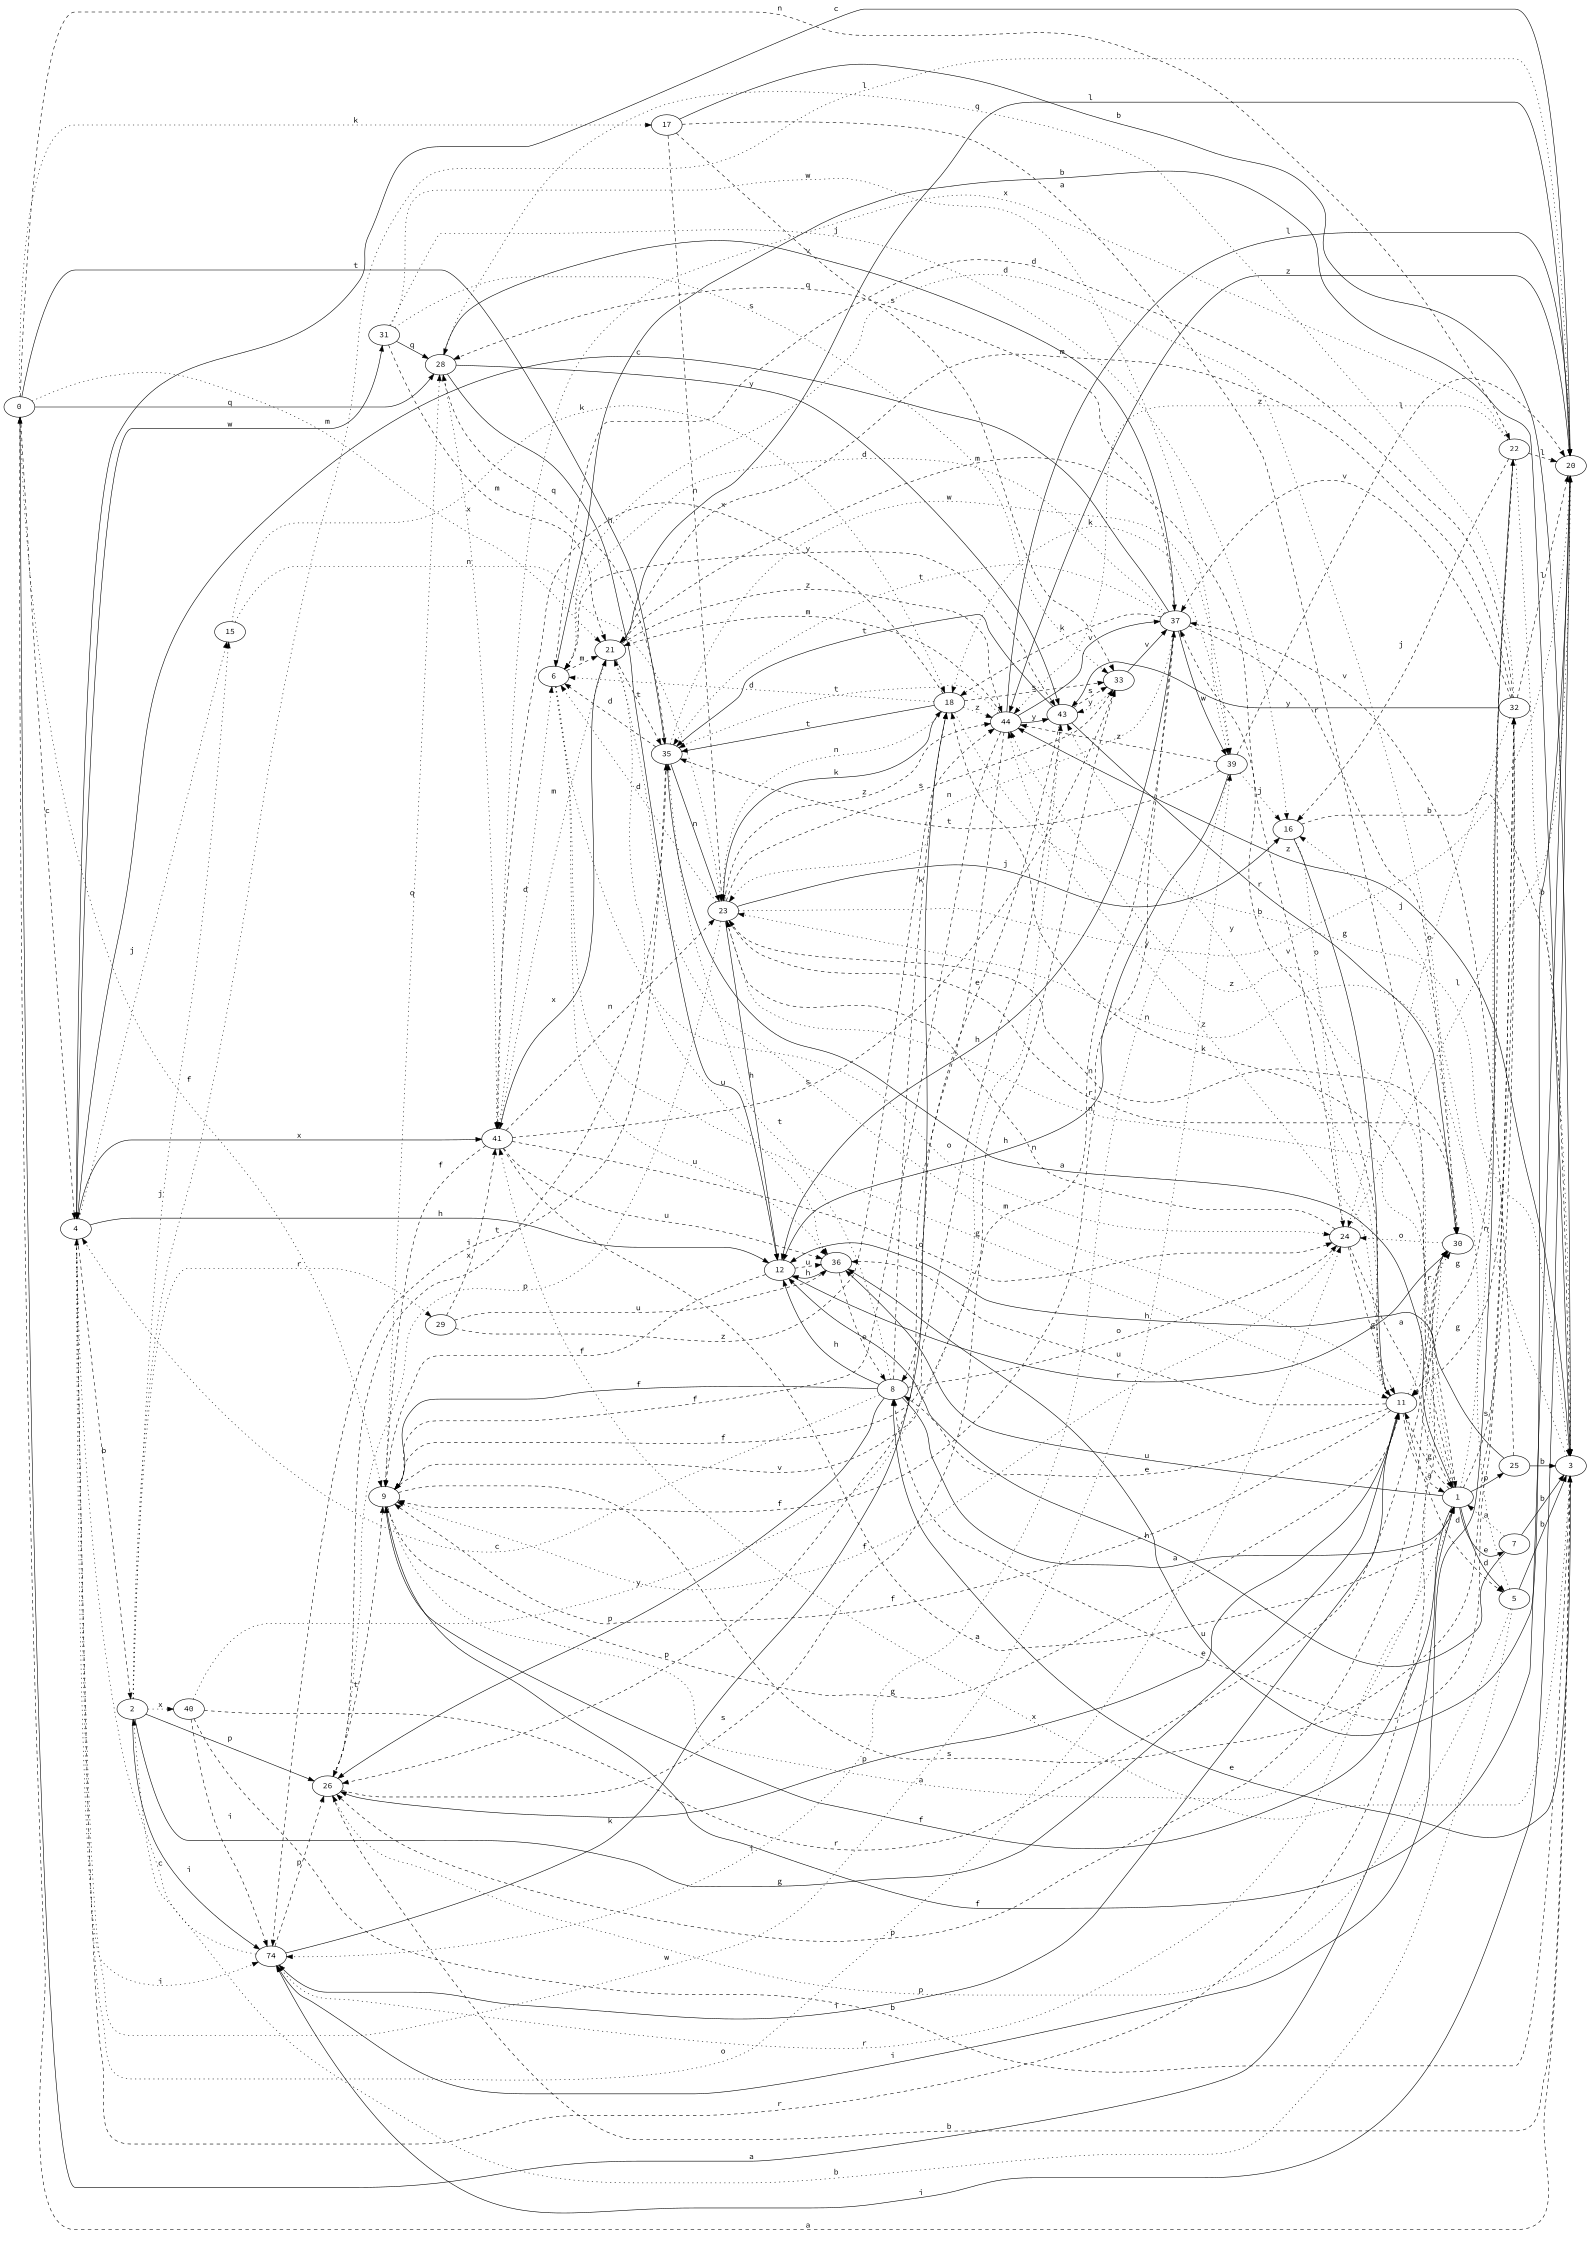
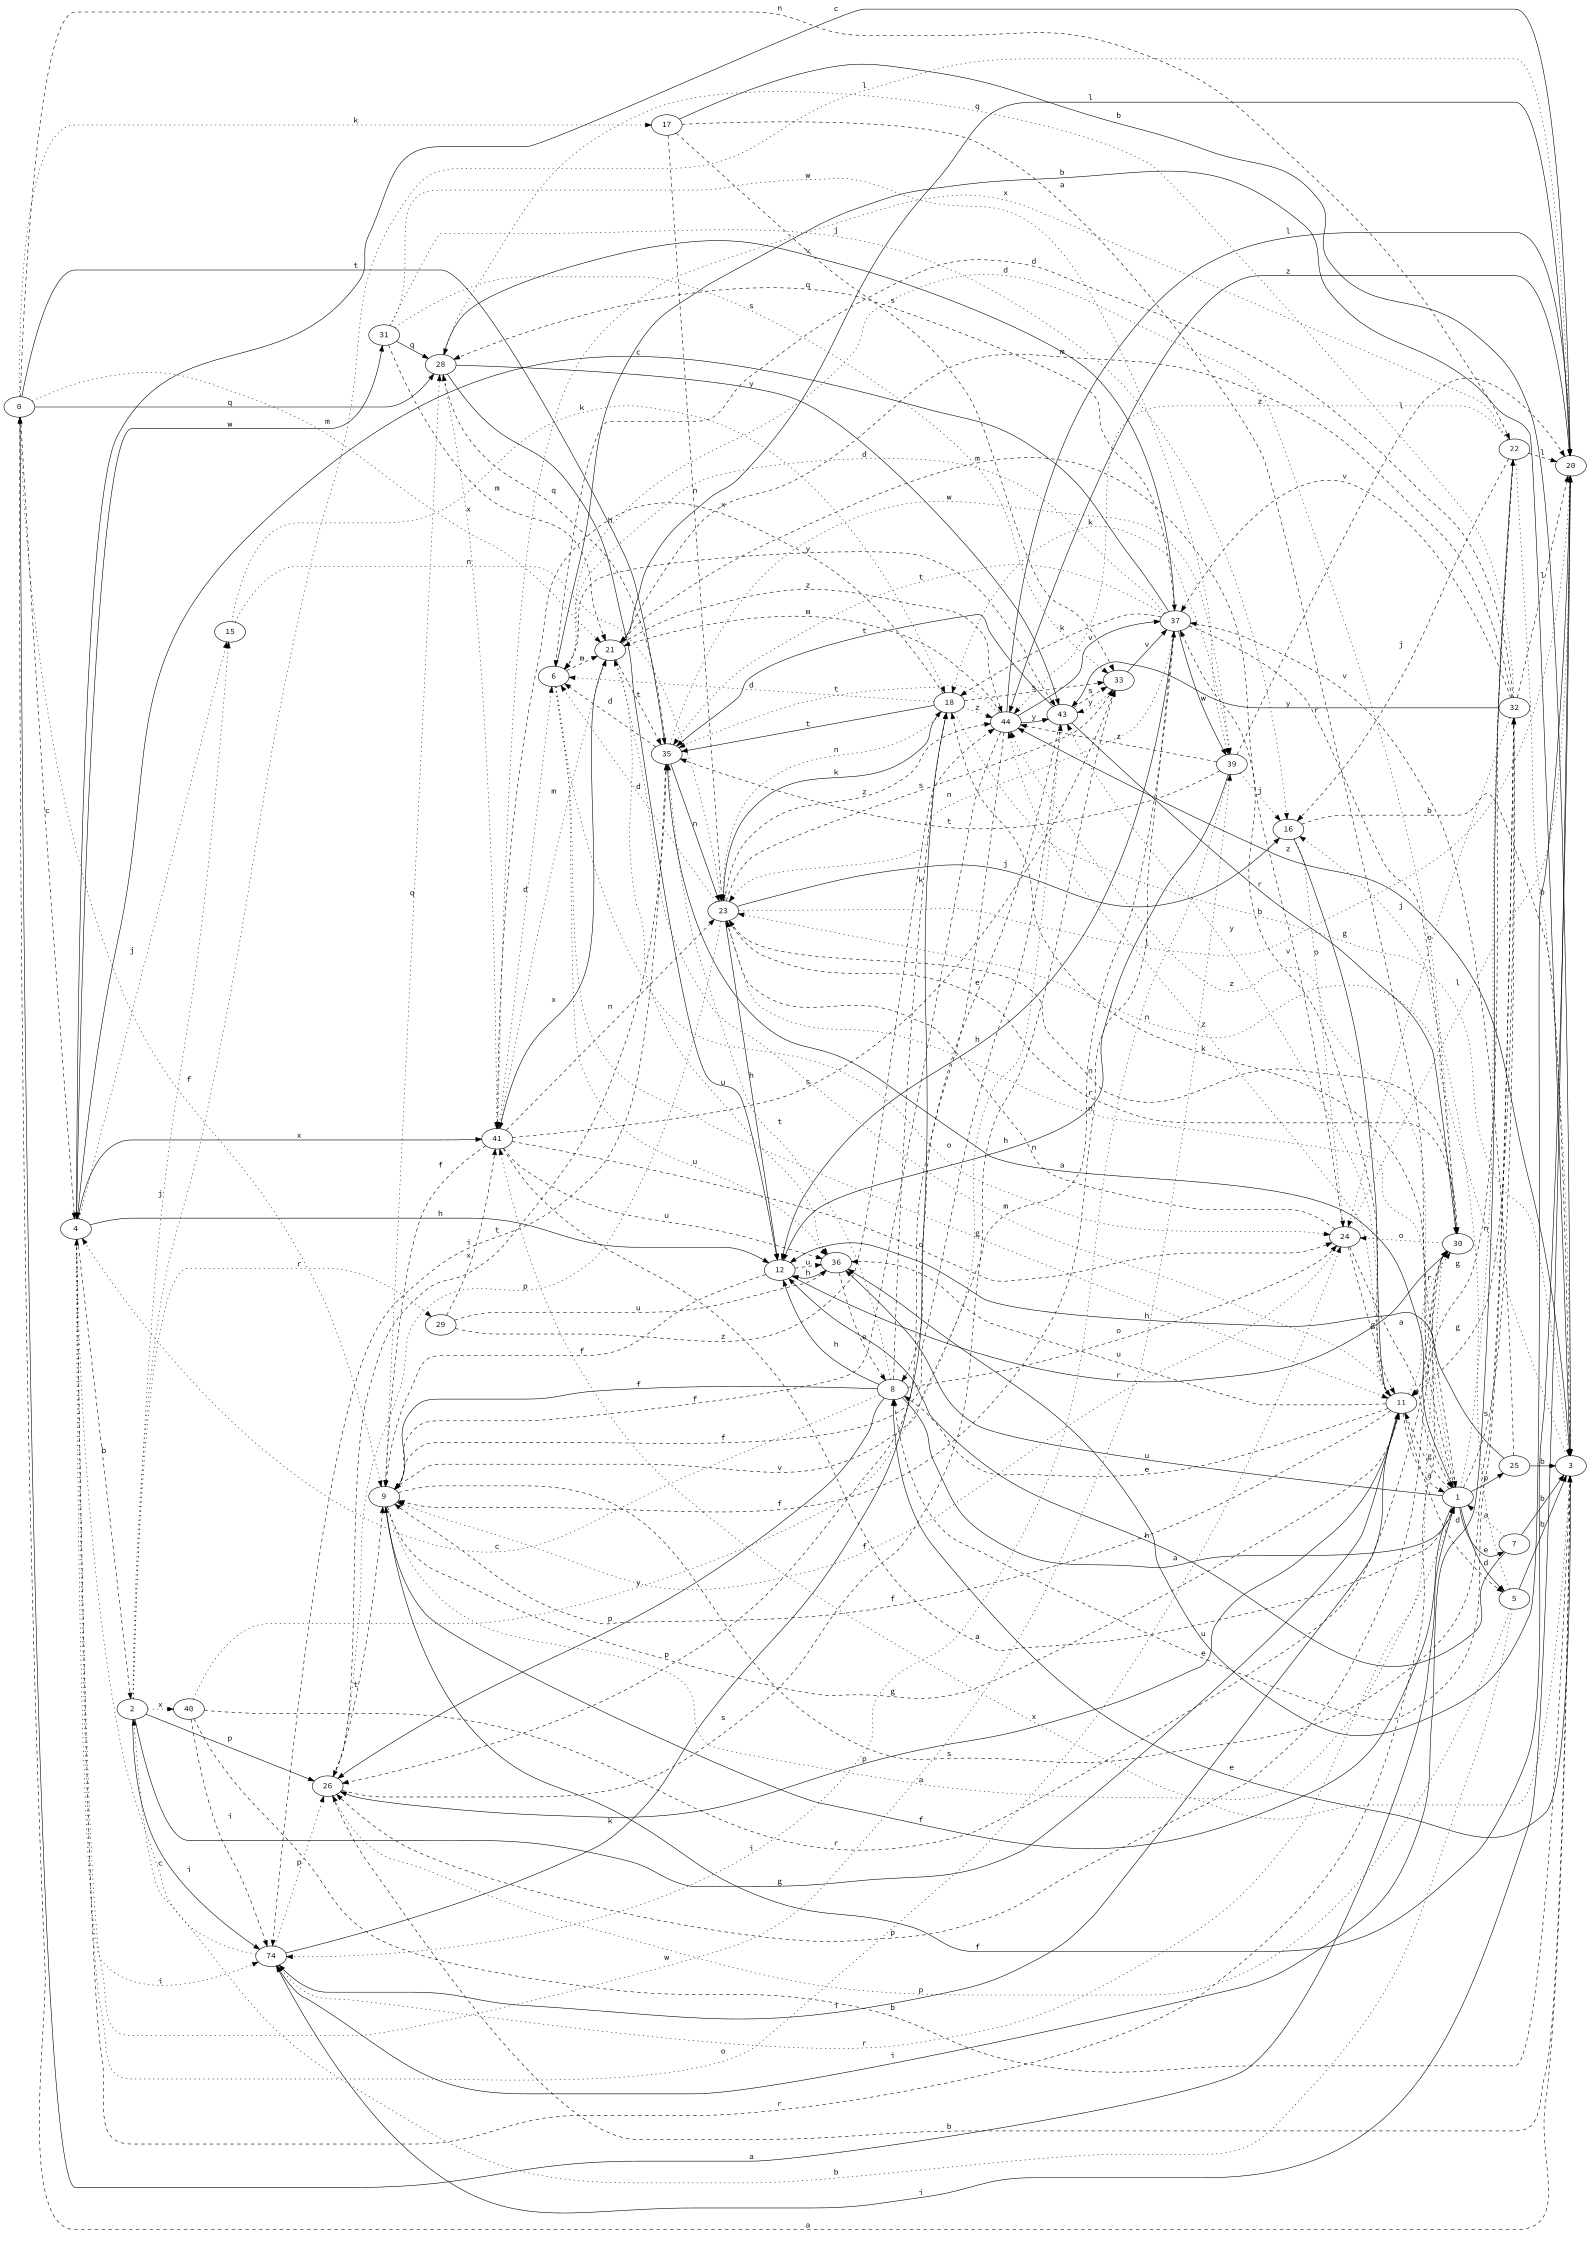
edge "23" -> "20": label "y" -> "l"
edge "20" -> "9": reversed
edge "74" -> "26": style dashed -> dotted
